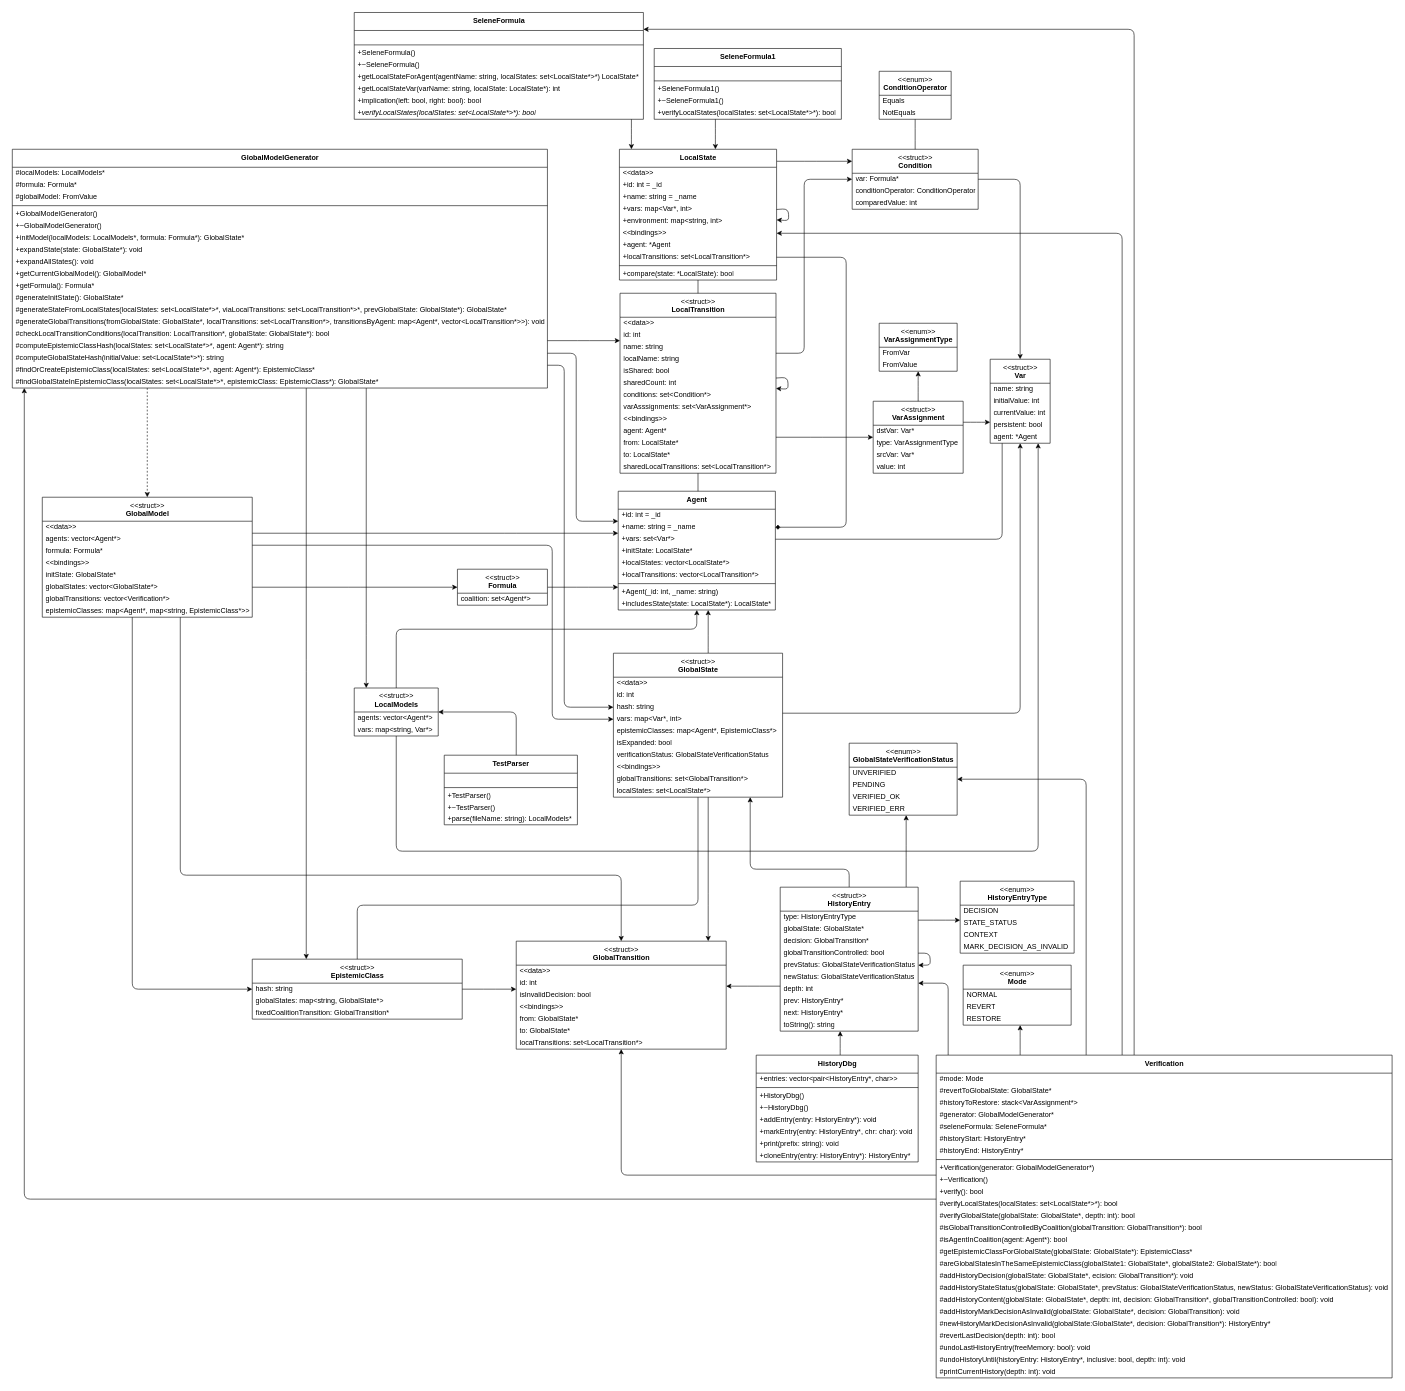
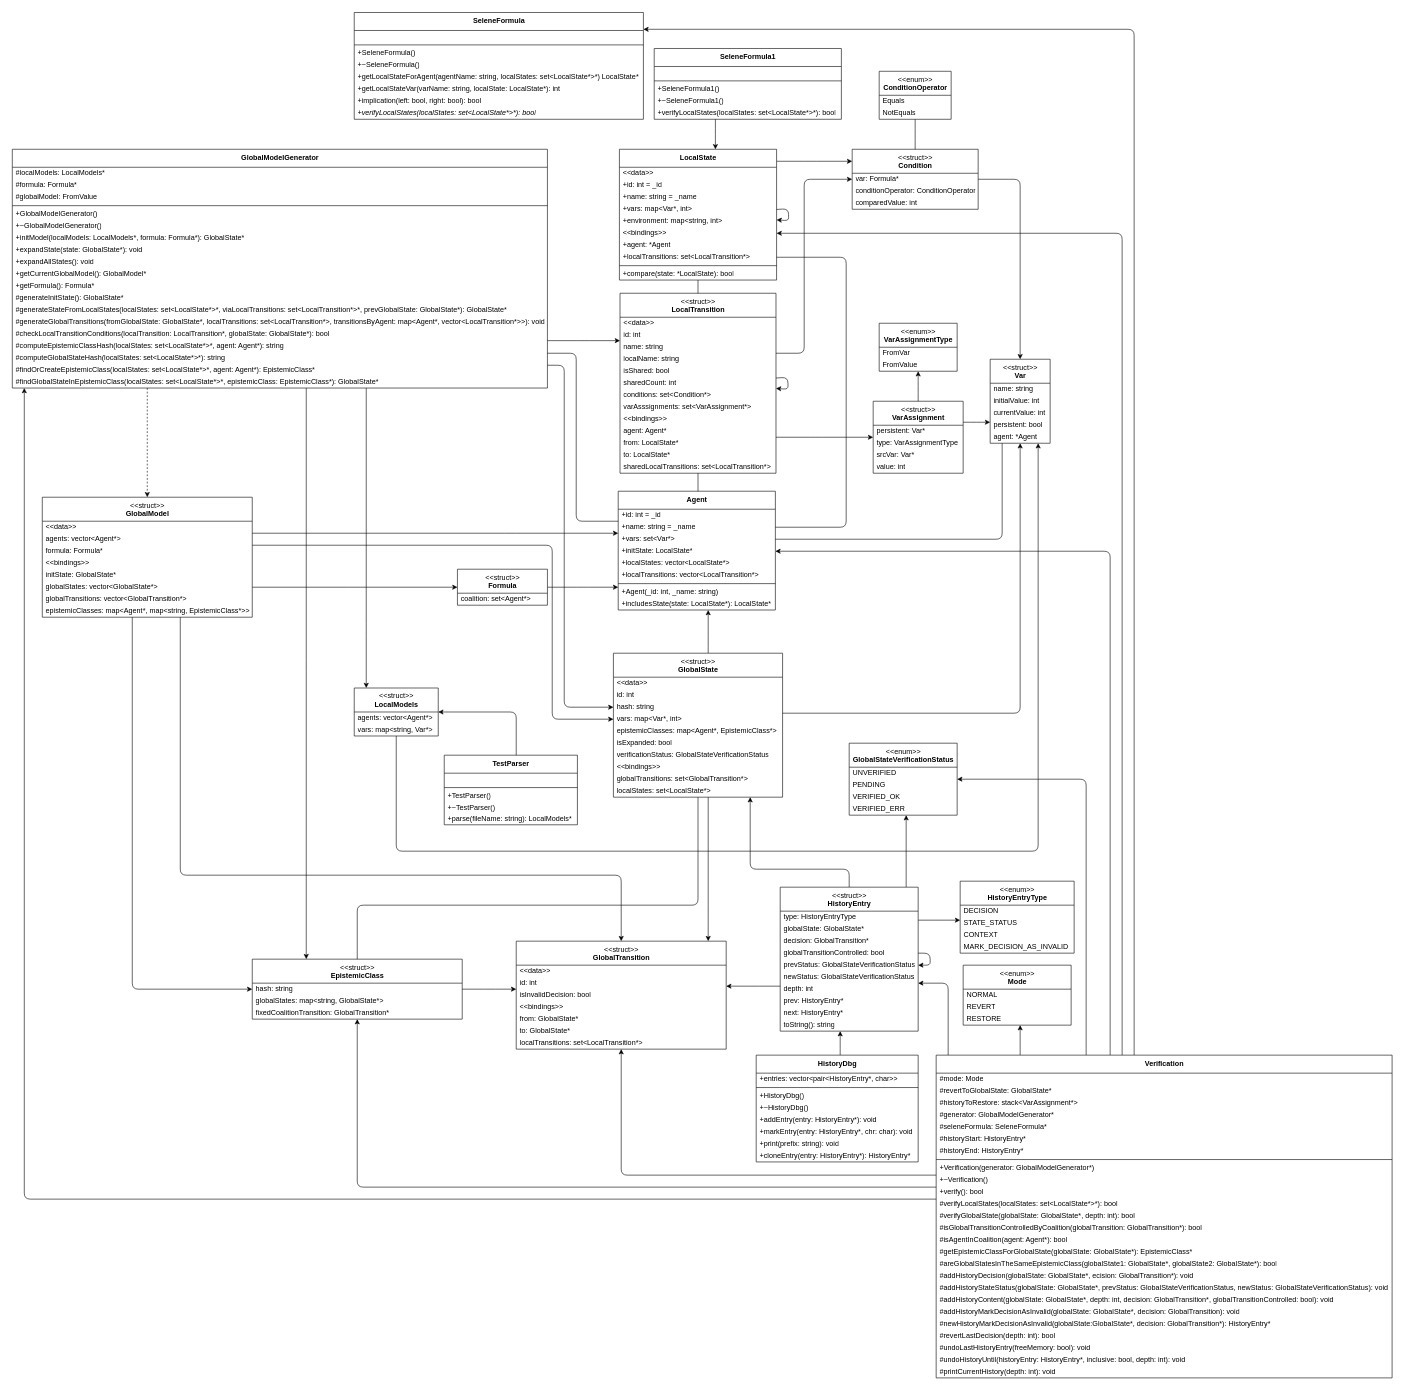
edge "SeleneFormula" -> "LocalState": removed
node "#computeGlobalStateHash(initialValue: set<LocalState*>*): string": label "#computeGlobalStateHash(initialValue: set<LocalState*>*): string" -> "#computeGlobalStateHash(localStates: set<LocalState*>*): string"
node "dstVar: Var*": label "dstVar: Var*" -> "persistent: Var*"
edge "GlobalModelGenerator" -> "Agent": arrowhead classic -> none
edge "LocalState" -> "Agent": arrowhead diamond -> none
edge "Verification" -> "Agent": added
node "globalTransitions: vector<Verification*>": label "globalTransitions: vector<Verification*>" -> "globalTransitions: vector<GlobalTransition*>"
edge "<<struct>> LocalModels" -> "Agent": removed
edge "Verification" -> "<<struct>> EpistemicClass": added
